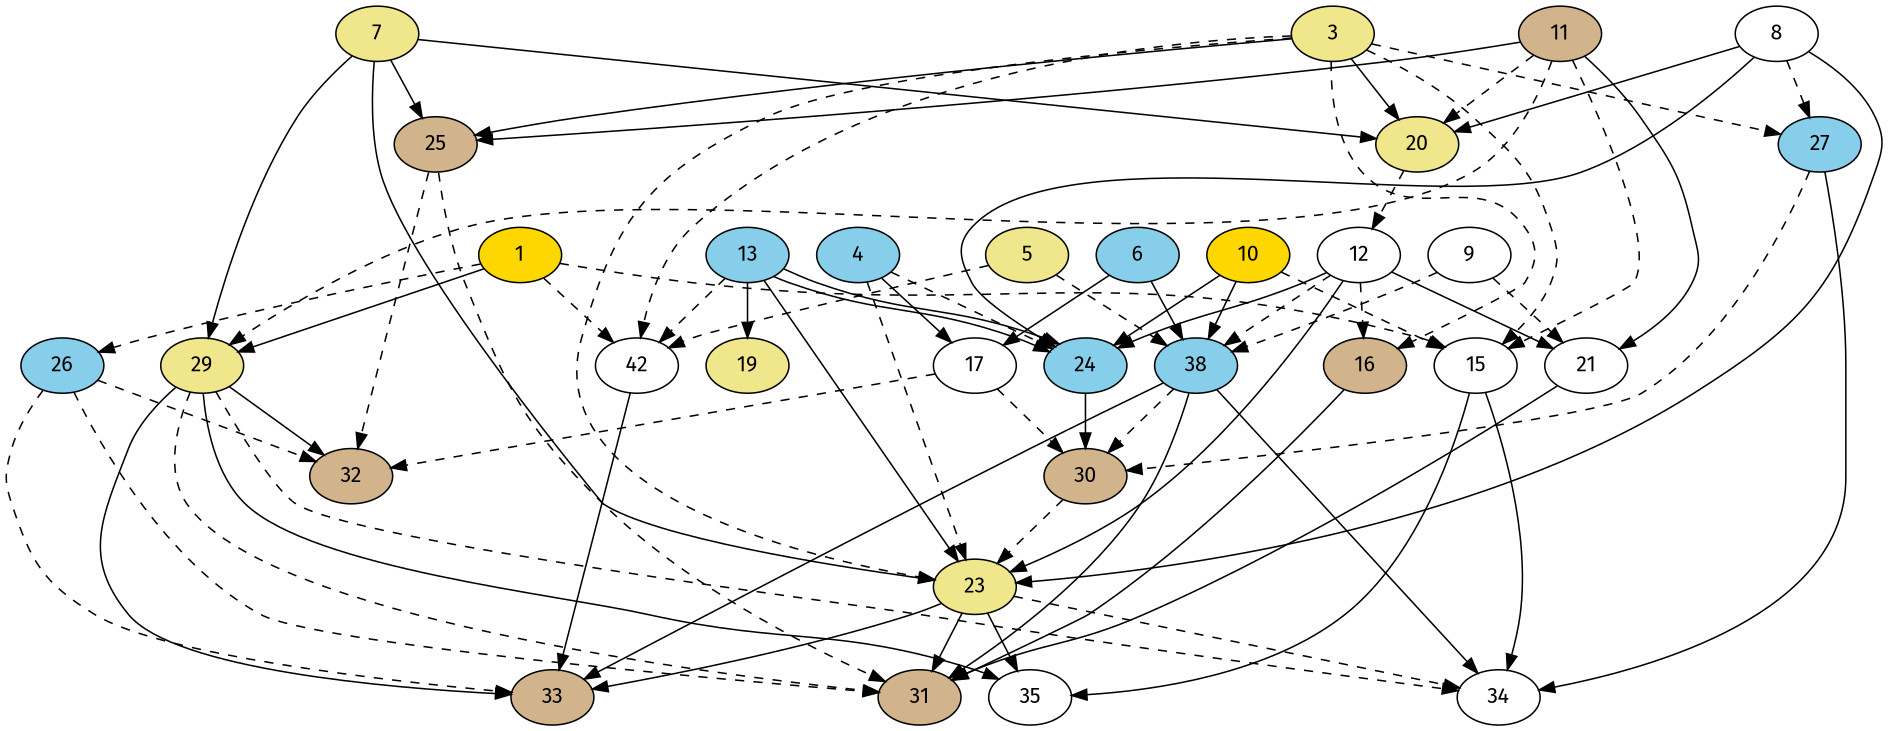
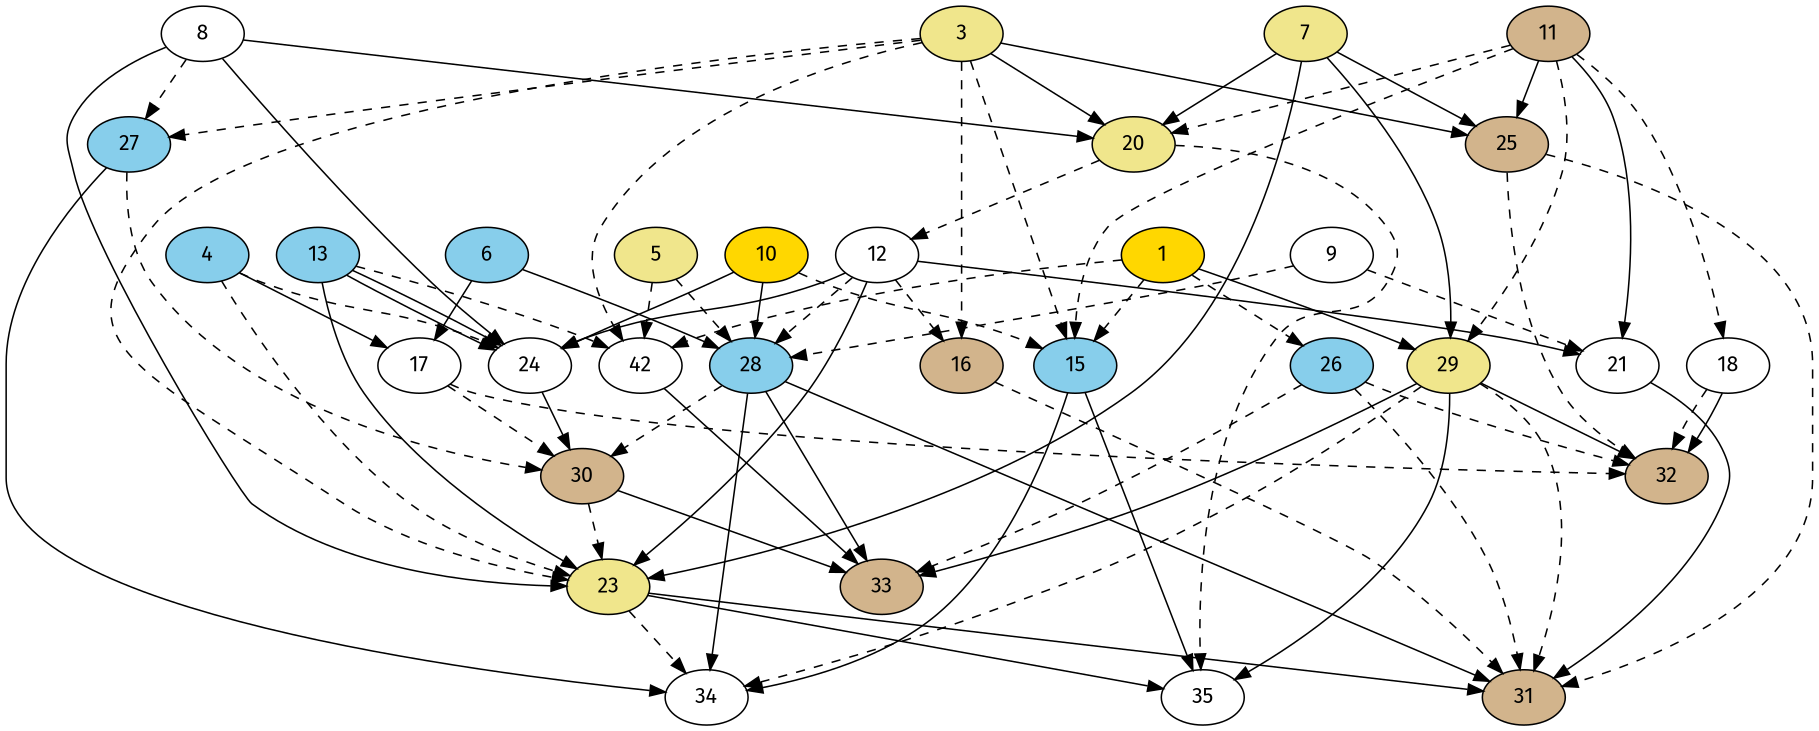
edge "20" -> "35": added
node "19": removed
node "24": fillcolor skyblue -> white
node "38": label "38" -> "28"
node "15": fillcolor white -> skyblue
node "18": added
edge "16" -> "31": style solid -> dashed
edge "23" -> "33": now "30" -> "33"
